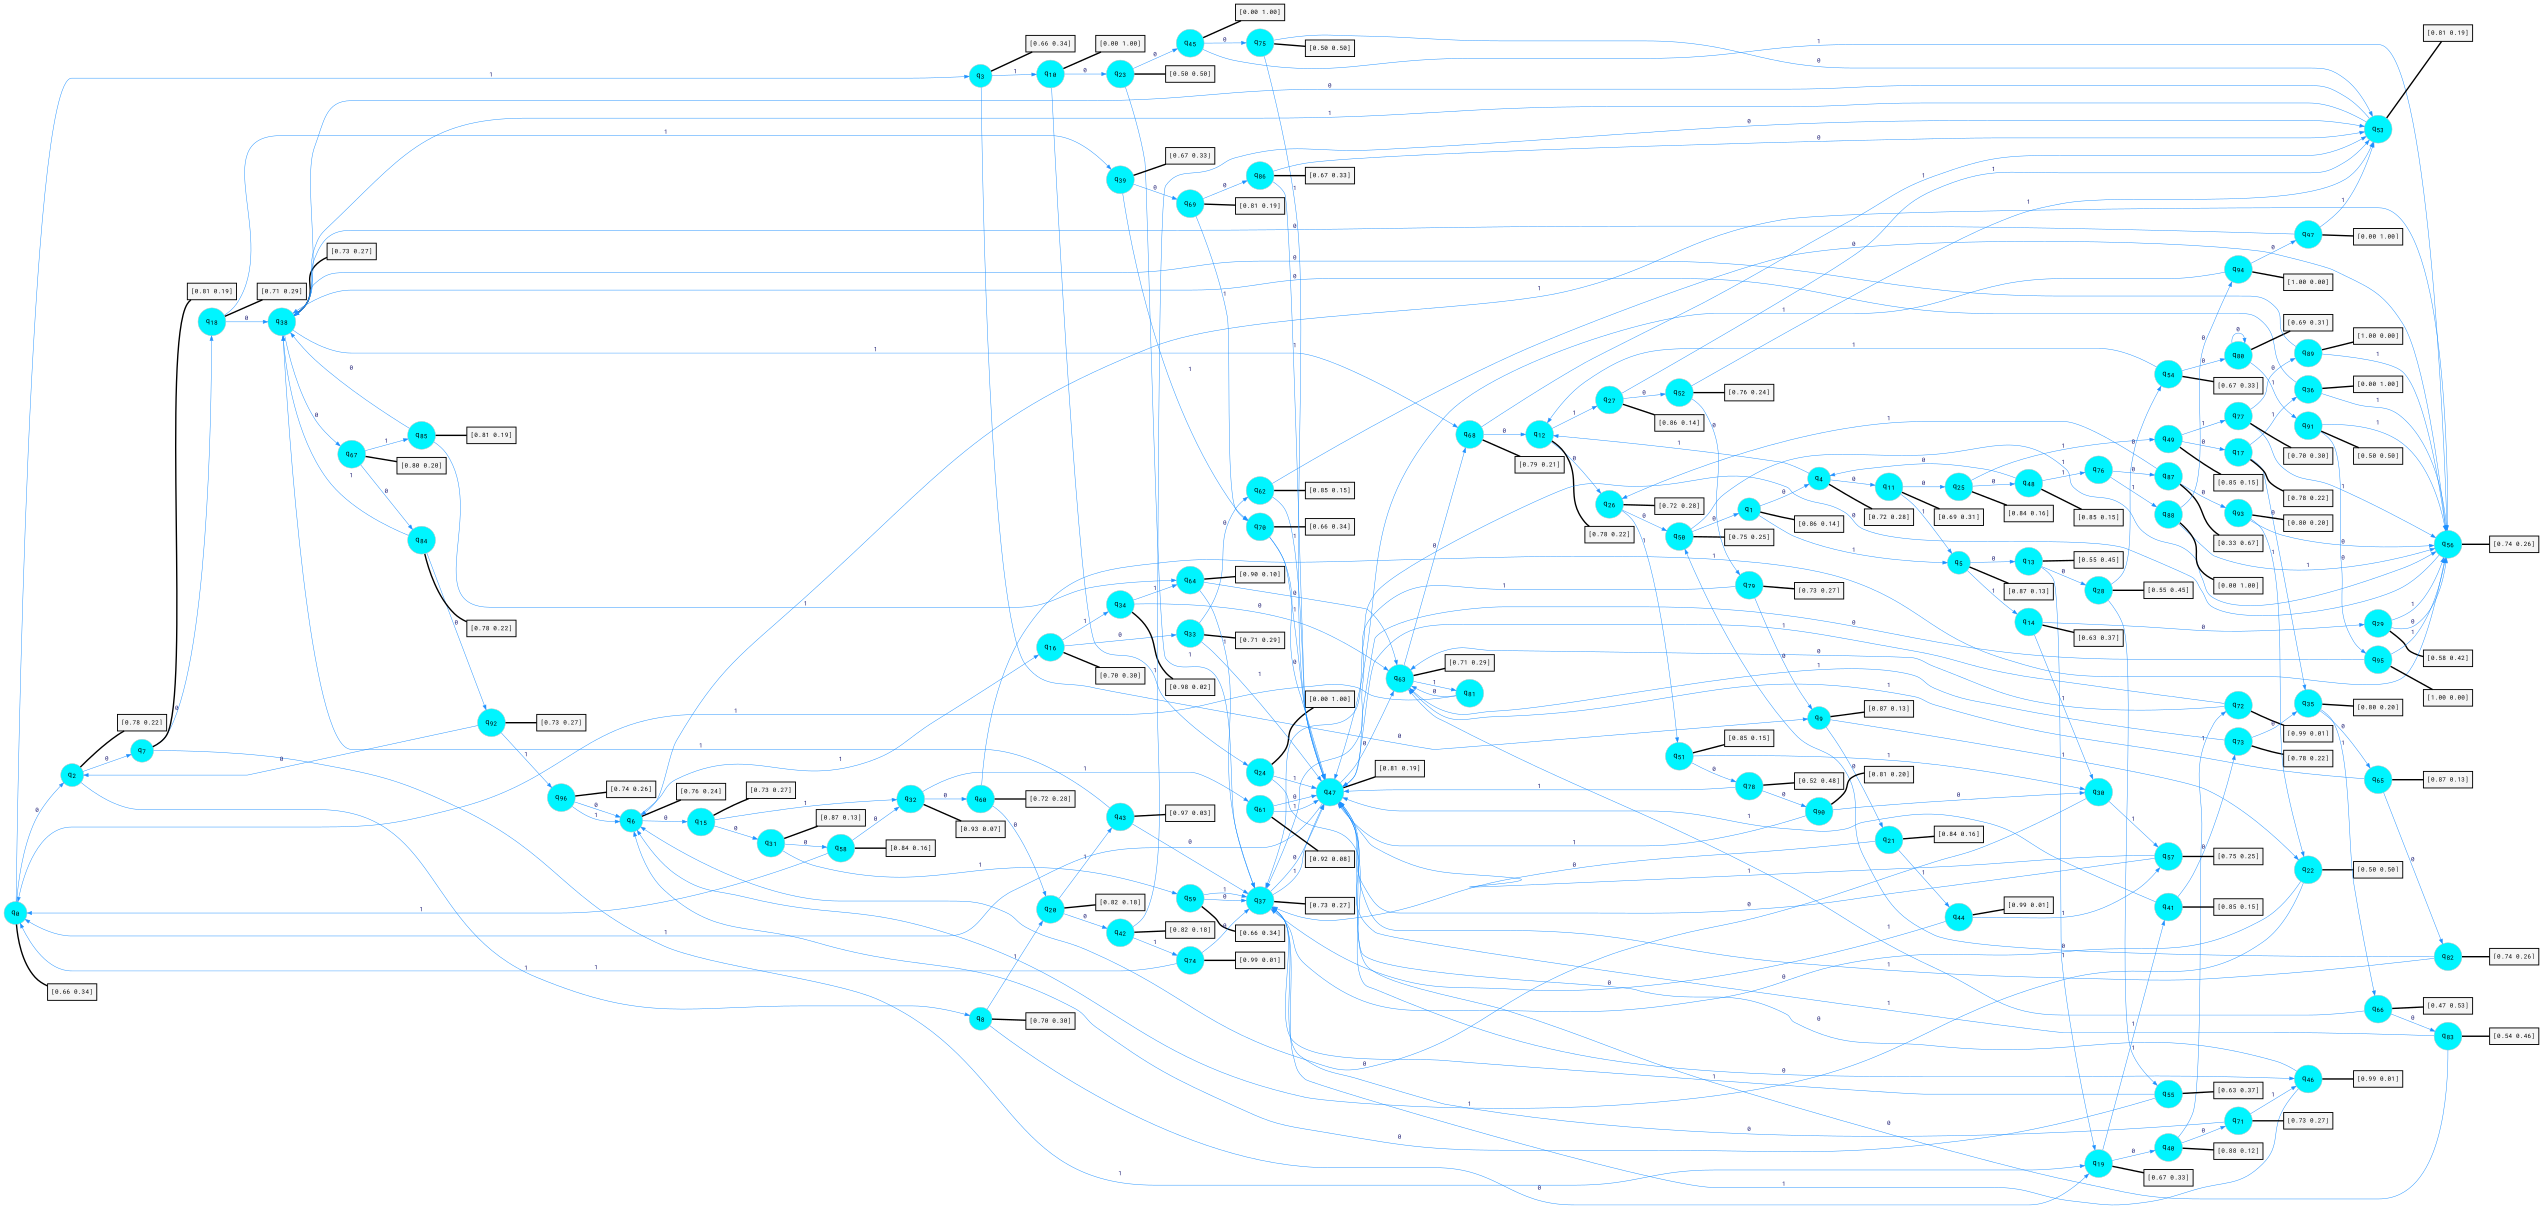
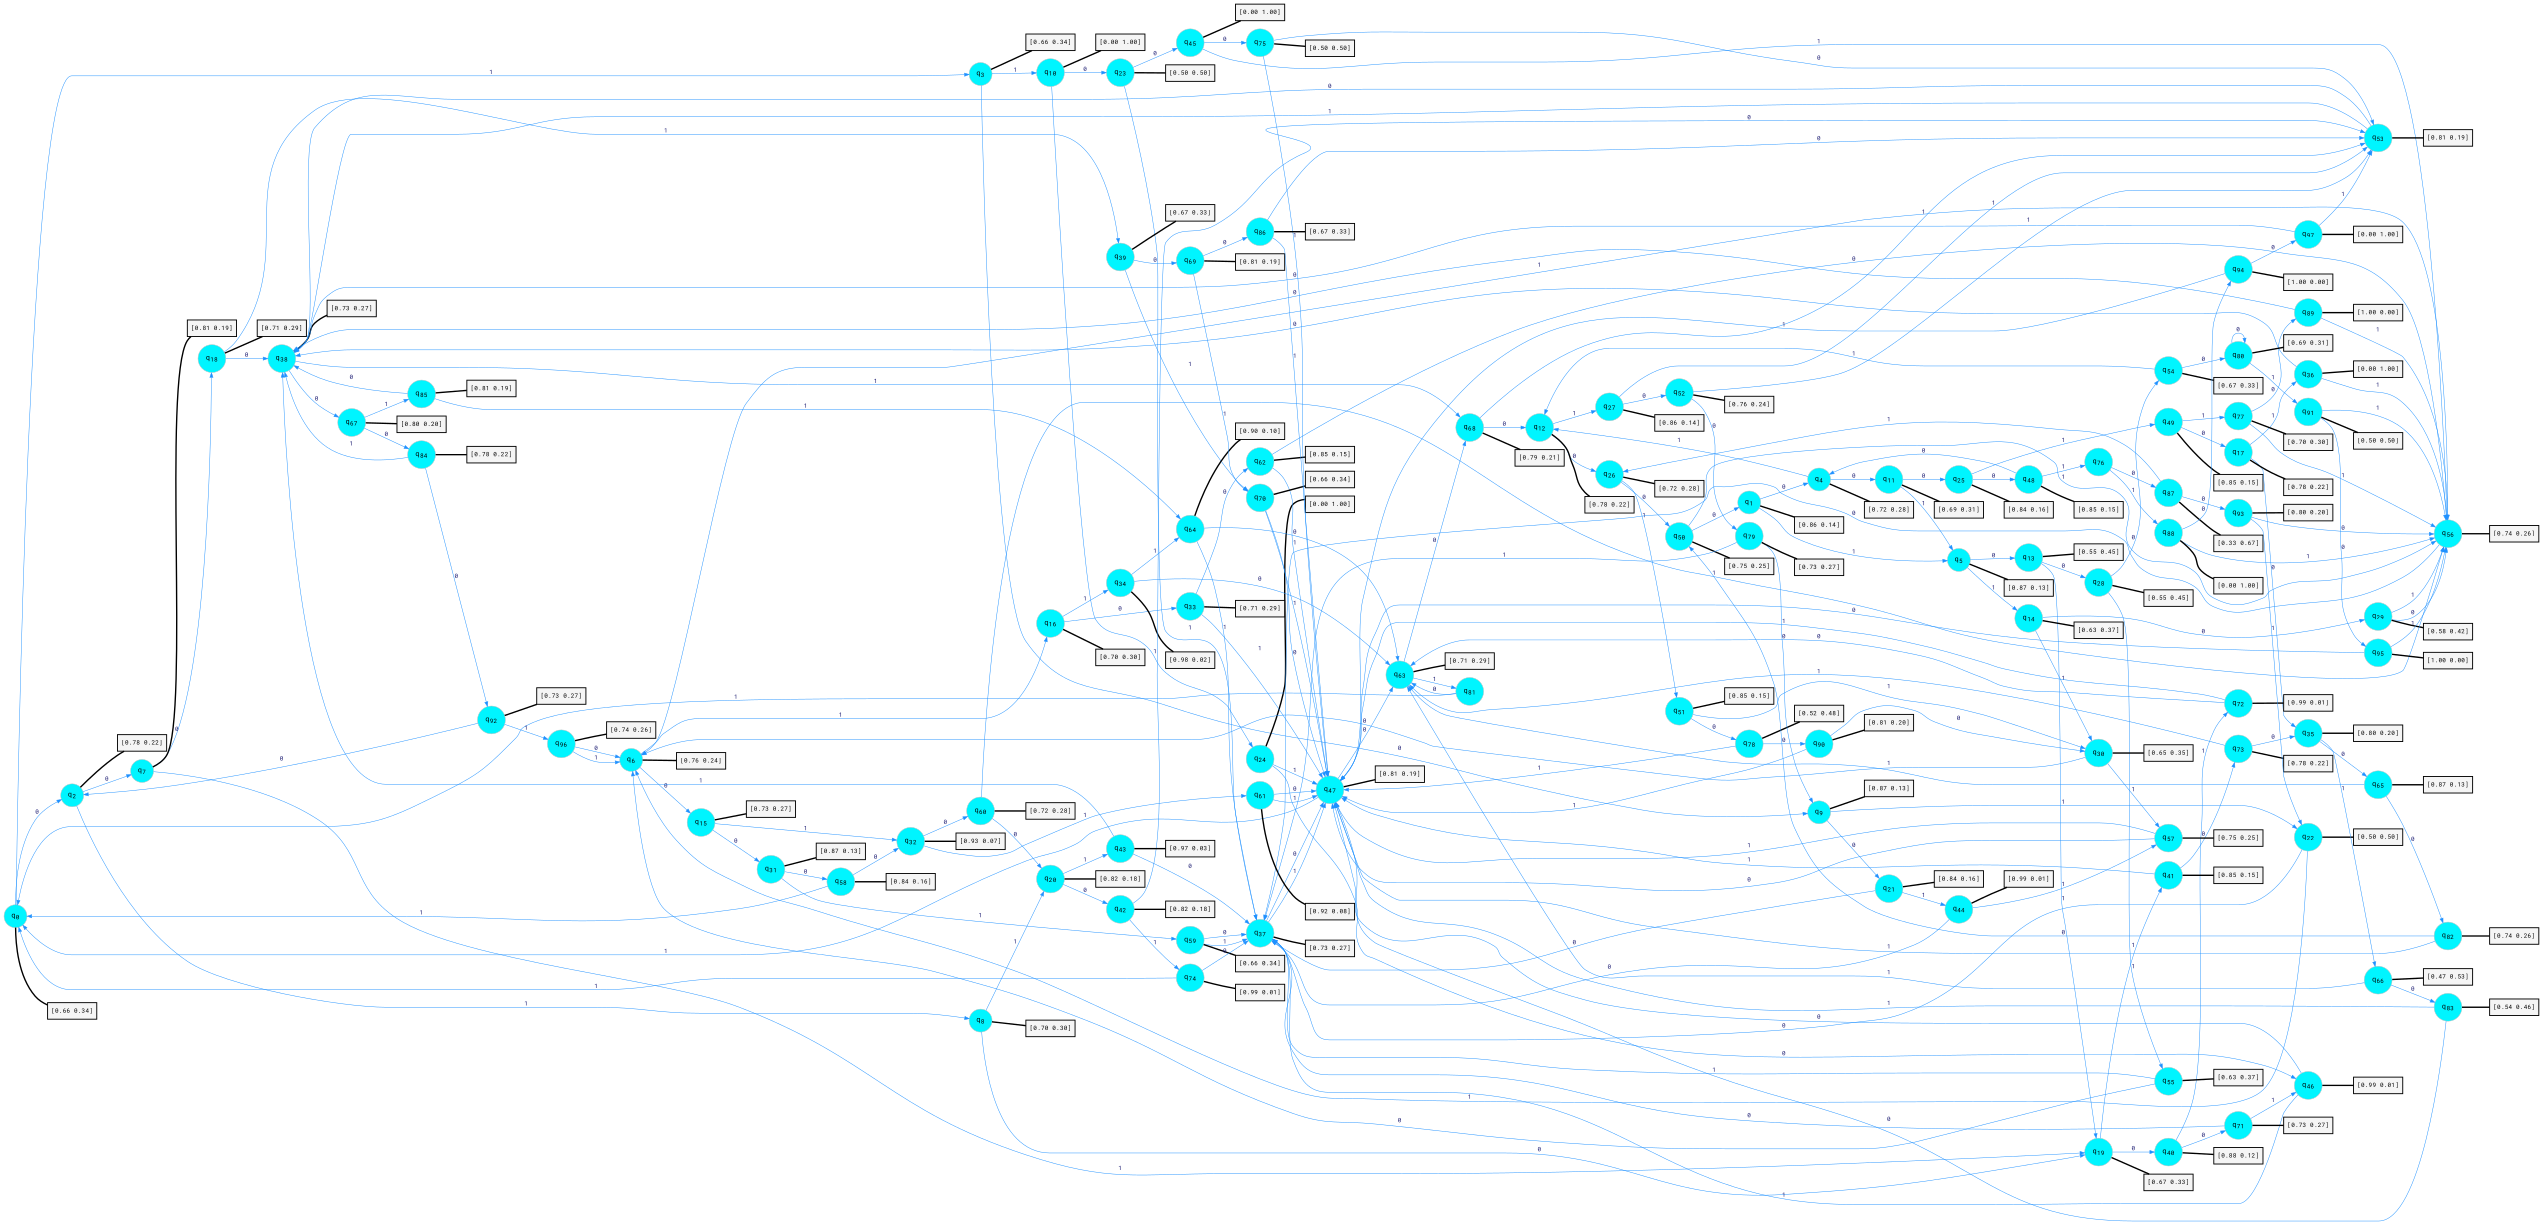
node "[0.65 0.35]": added
